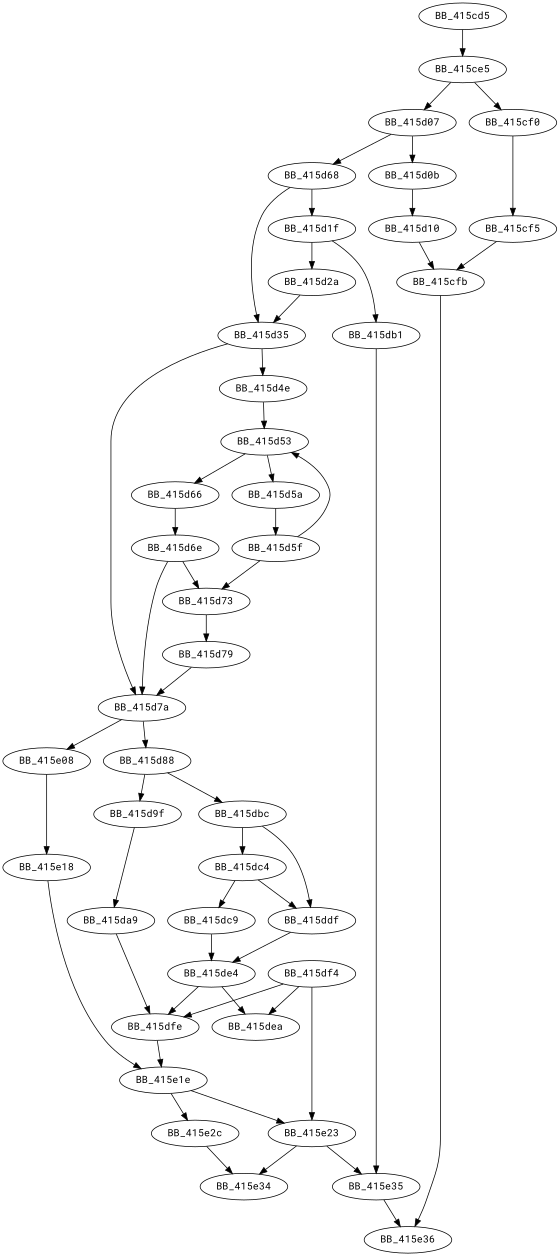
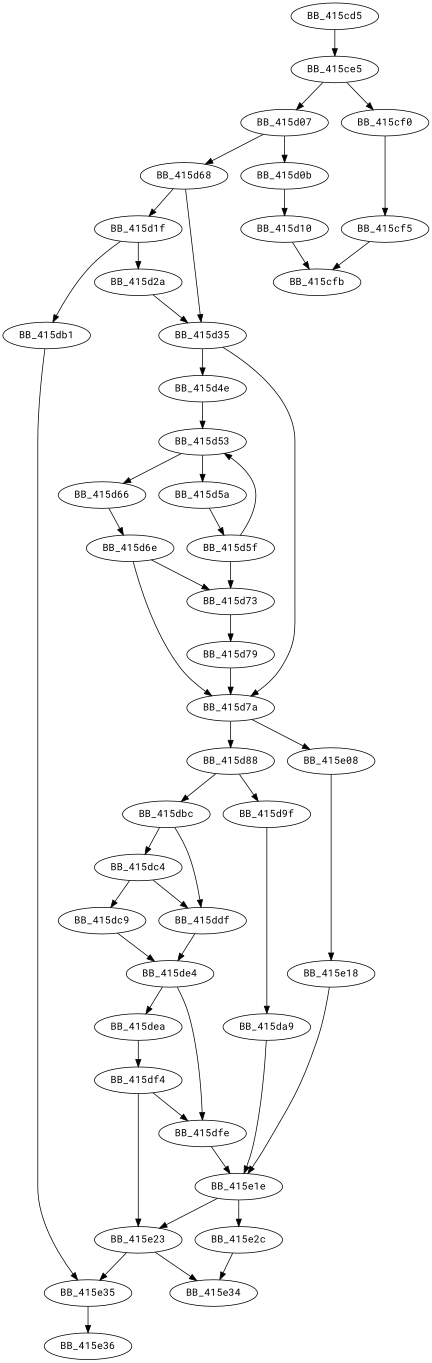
edge "BB_415cfb" -> "BB_415e36": removed
edge "BB_415da9" -> "BB_415dfe": now "BB_415da9" -> "BB_415e1e"
edge "BB_415df4" -> "BB_415dea": reversed
